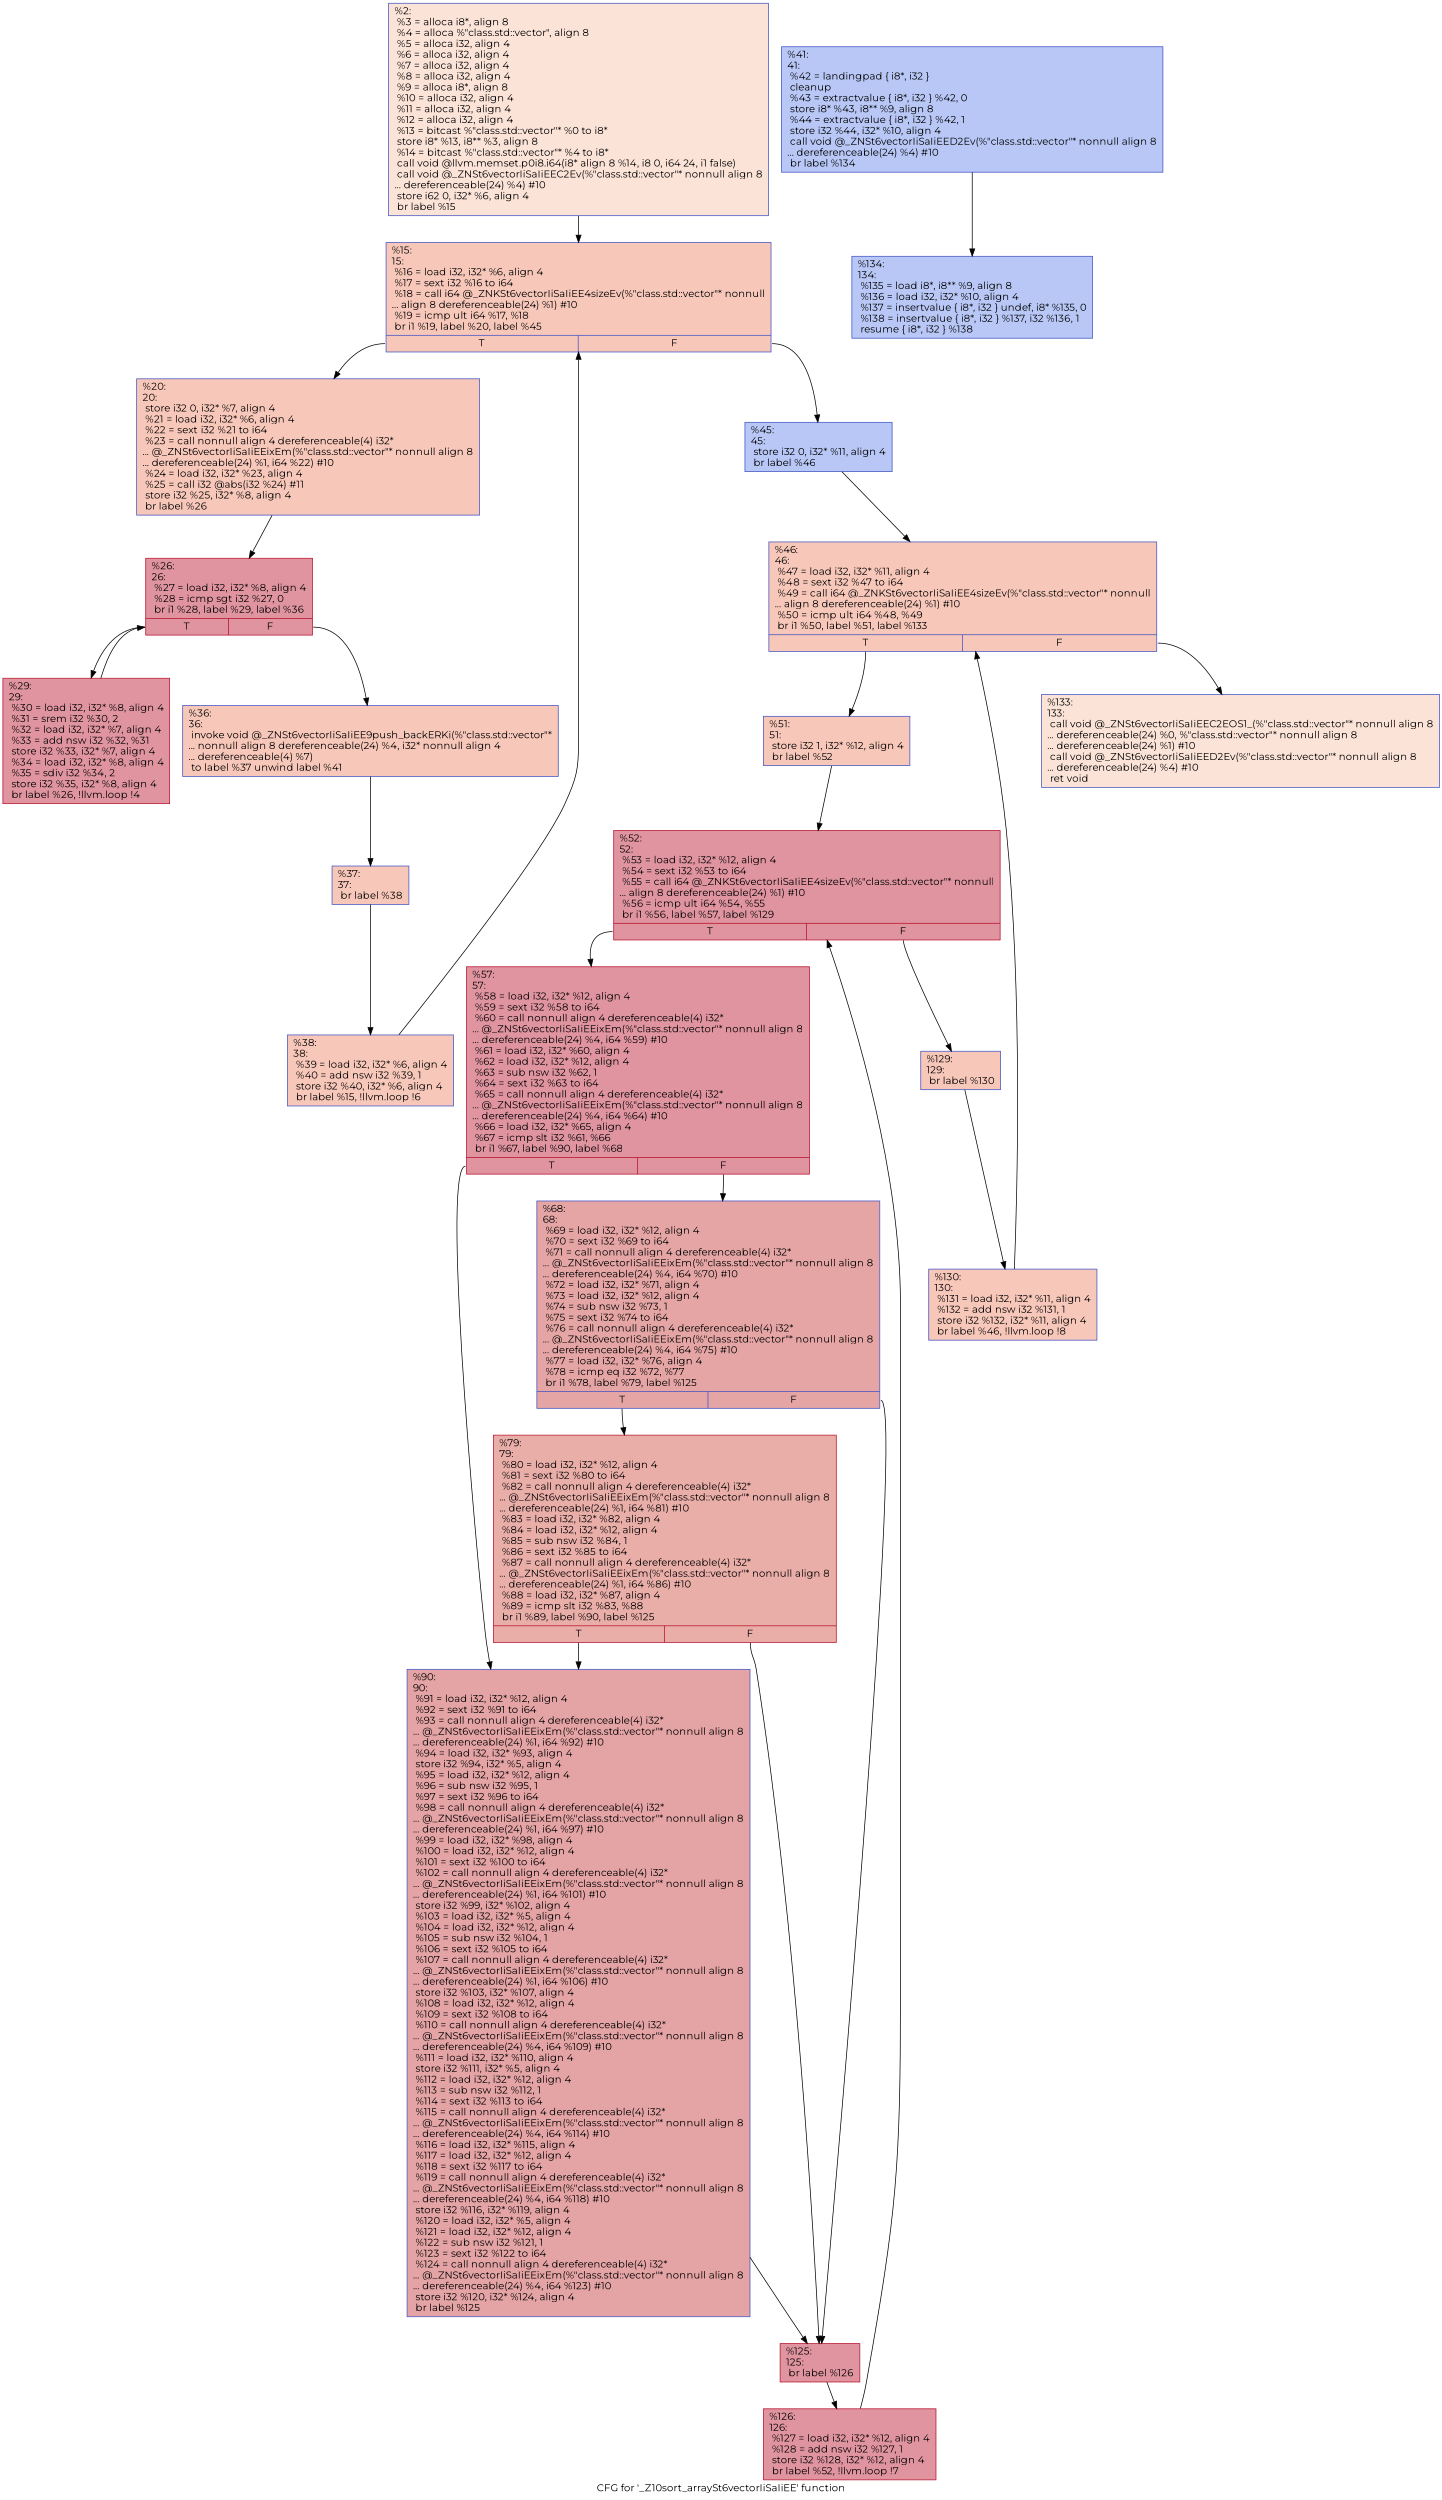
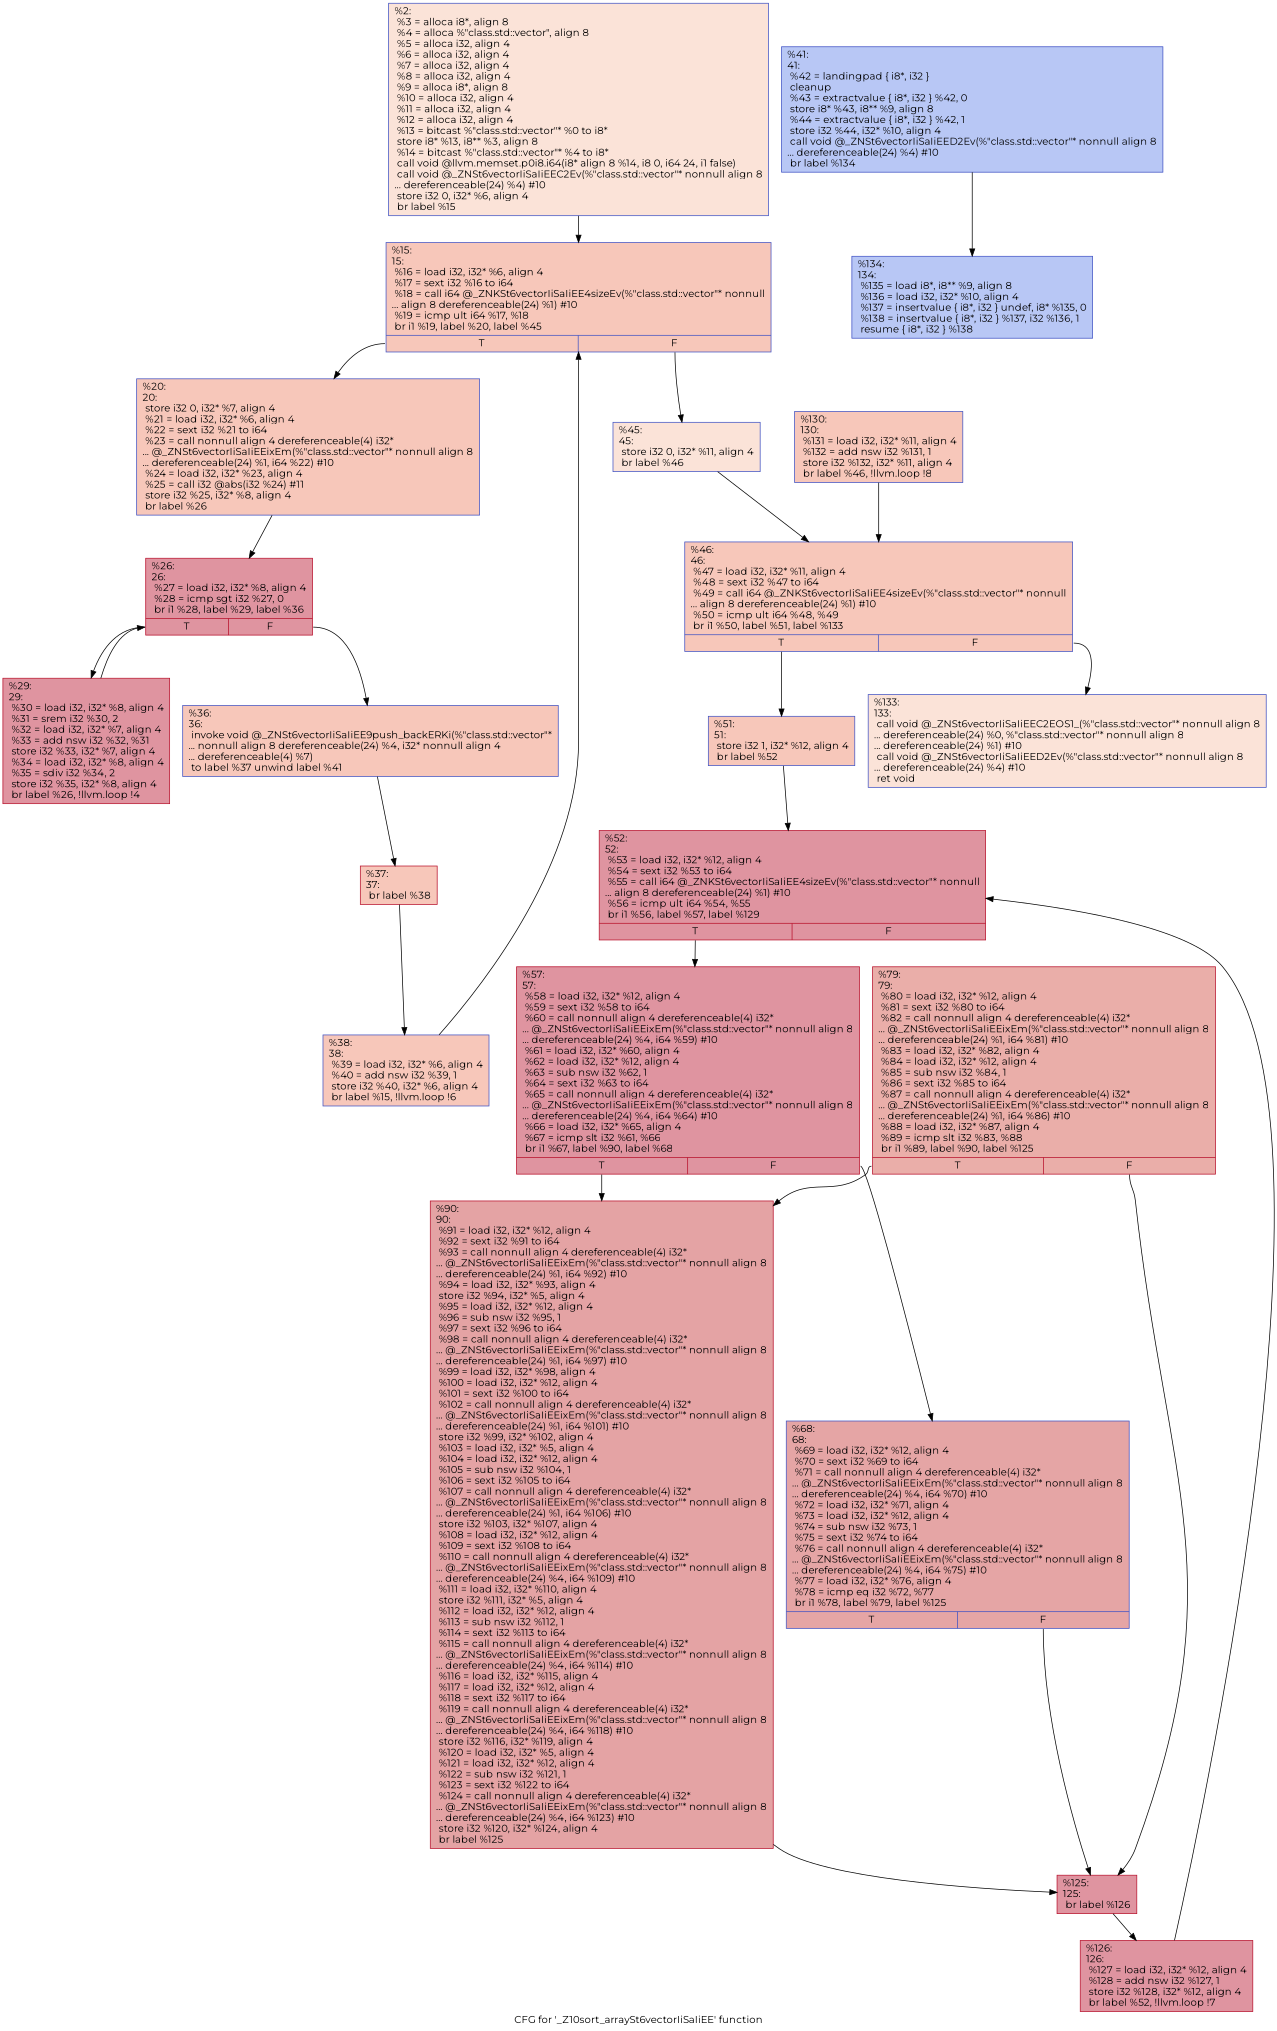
node "%2:": text "store i62 0, i32* %6, align 4" -> "store i32 0, i32* %6, align 4"
node "%45:": fillcolor #5f7fe870 -> #f6bfa670
node "%37:": color #3d50c3ff -> #b70d28ff
node "%129:": removed
edge "%68:" -> "%79:": removed
node "%90:": color #3d50c3ff -> #b70d28ff
